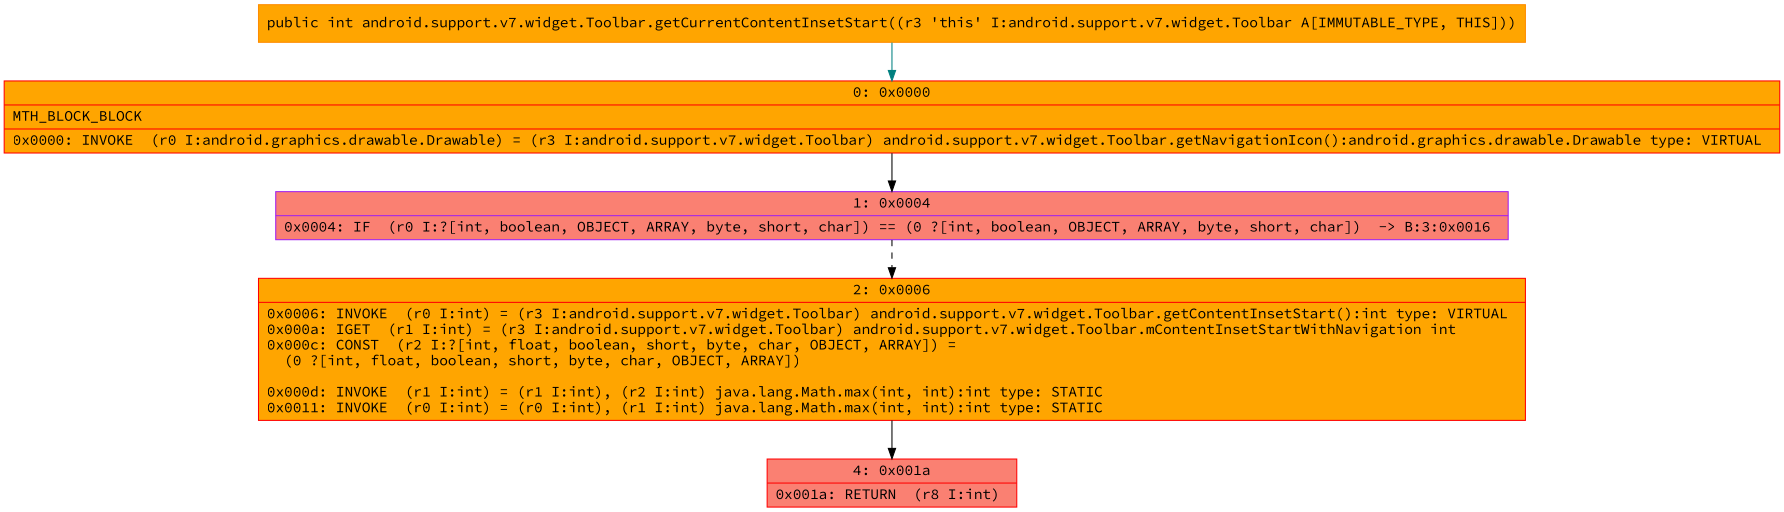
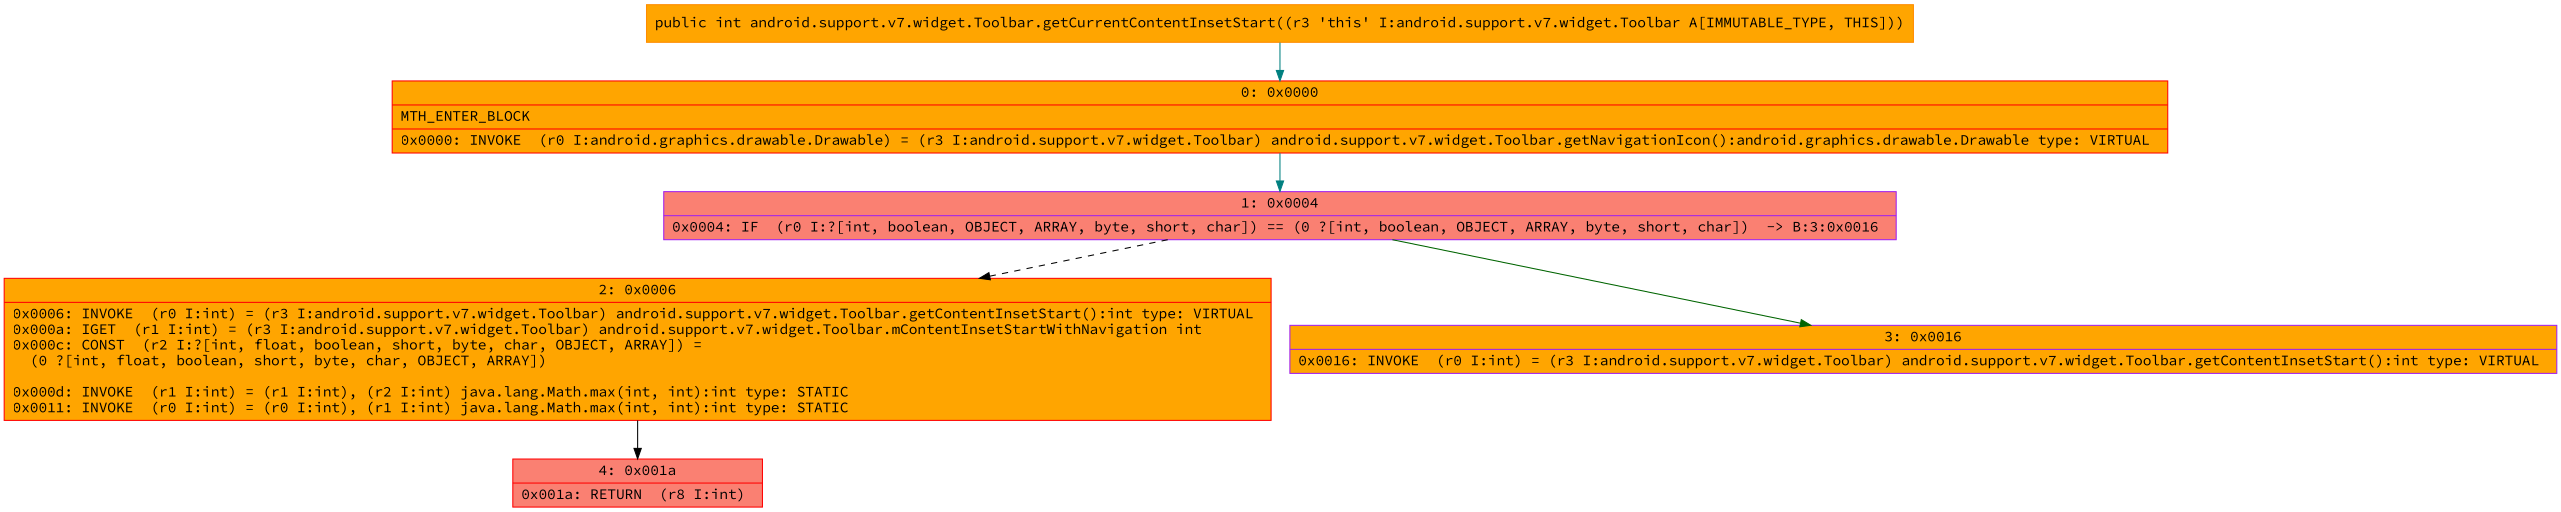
node "0: 0x0000": text "MTH_BLOCK_BLOCK" -> "MTH_ENTER_BLOCK"
edge "0: 0x0000" -> "1: 0x0004": color black -> teal
node "3: 0x0016": added
